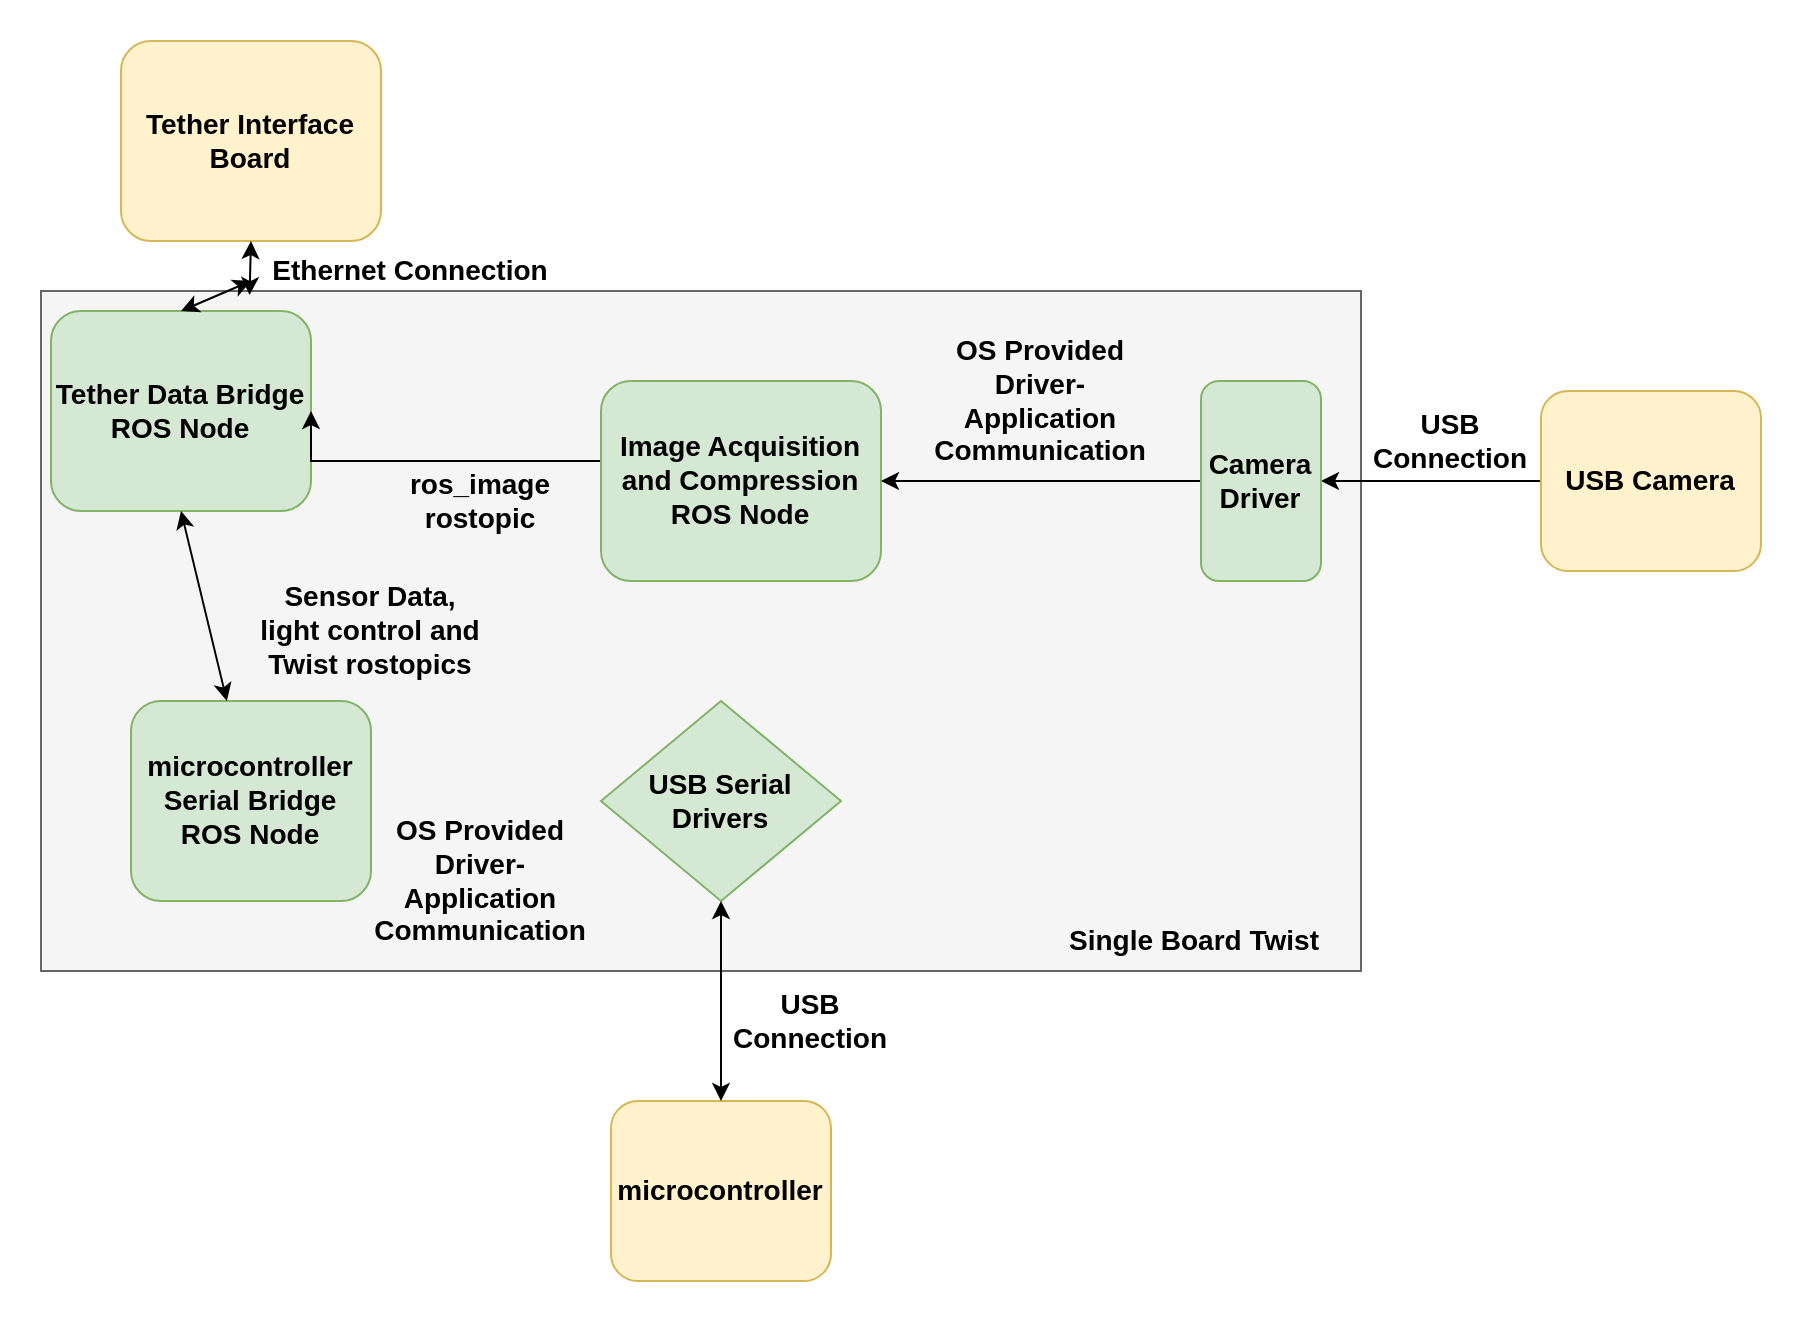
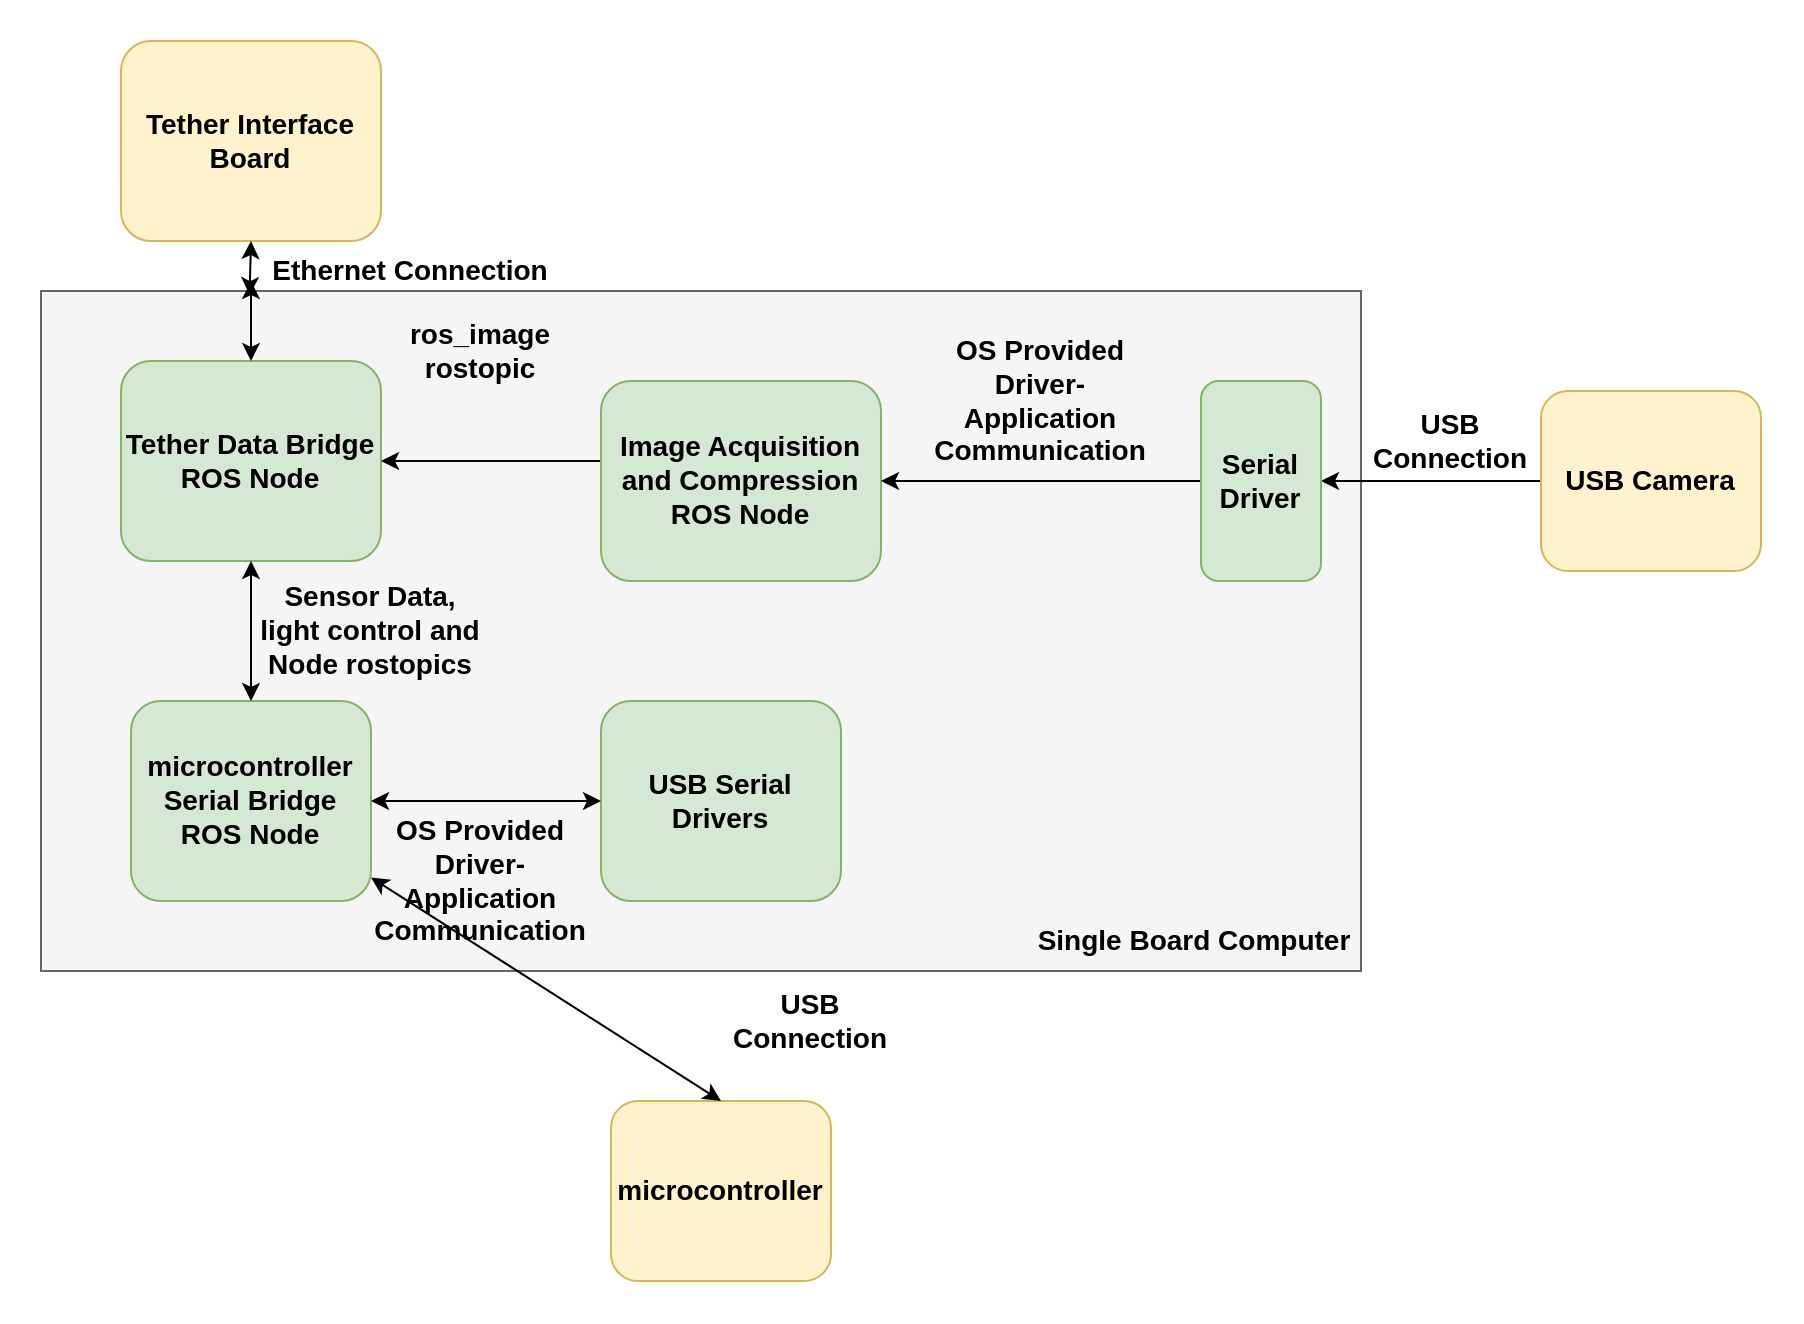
node "Tether Data Bridge ROS Node": moved (181, 411) -> (251, 461)
node "Camera Driver": label "Camera Driver" -> "Serial Driver"
node "ros_image rostopic": moved (481, 501) -> (481, 351)
node "Sensor Data, light control and Twist rostopics": label "Sensor Data, light control and Twist rostopics" -> "Sensor Data, light control and Node rostopics"
edge "microcontroller Serial Bridge ROS Node" -- "USB Serial Drivers": added
node "USB Serial Drivers": shape diamond -> rounded rectangle
node "Single Board Twist": label "Single Board Twist" -> "Single Board Computer"
edge "USB Serial Drivers" -- "microcontroller": now "microcontroller Serial Bridge ROS Node" -- "microcontroller"
